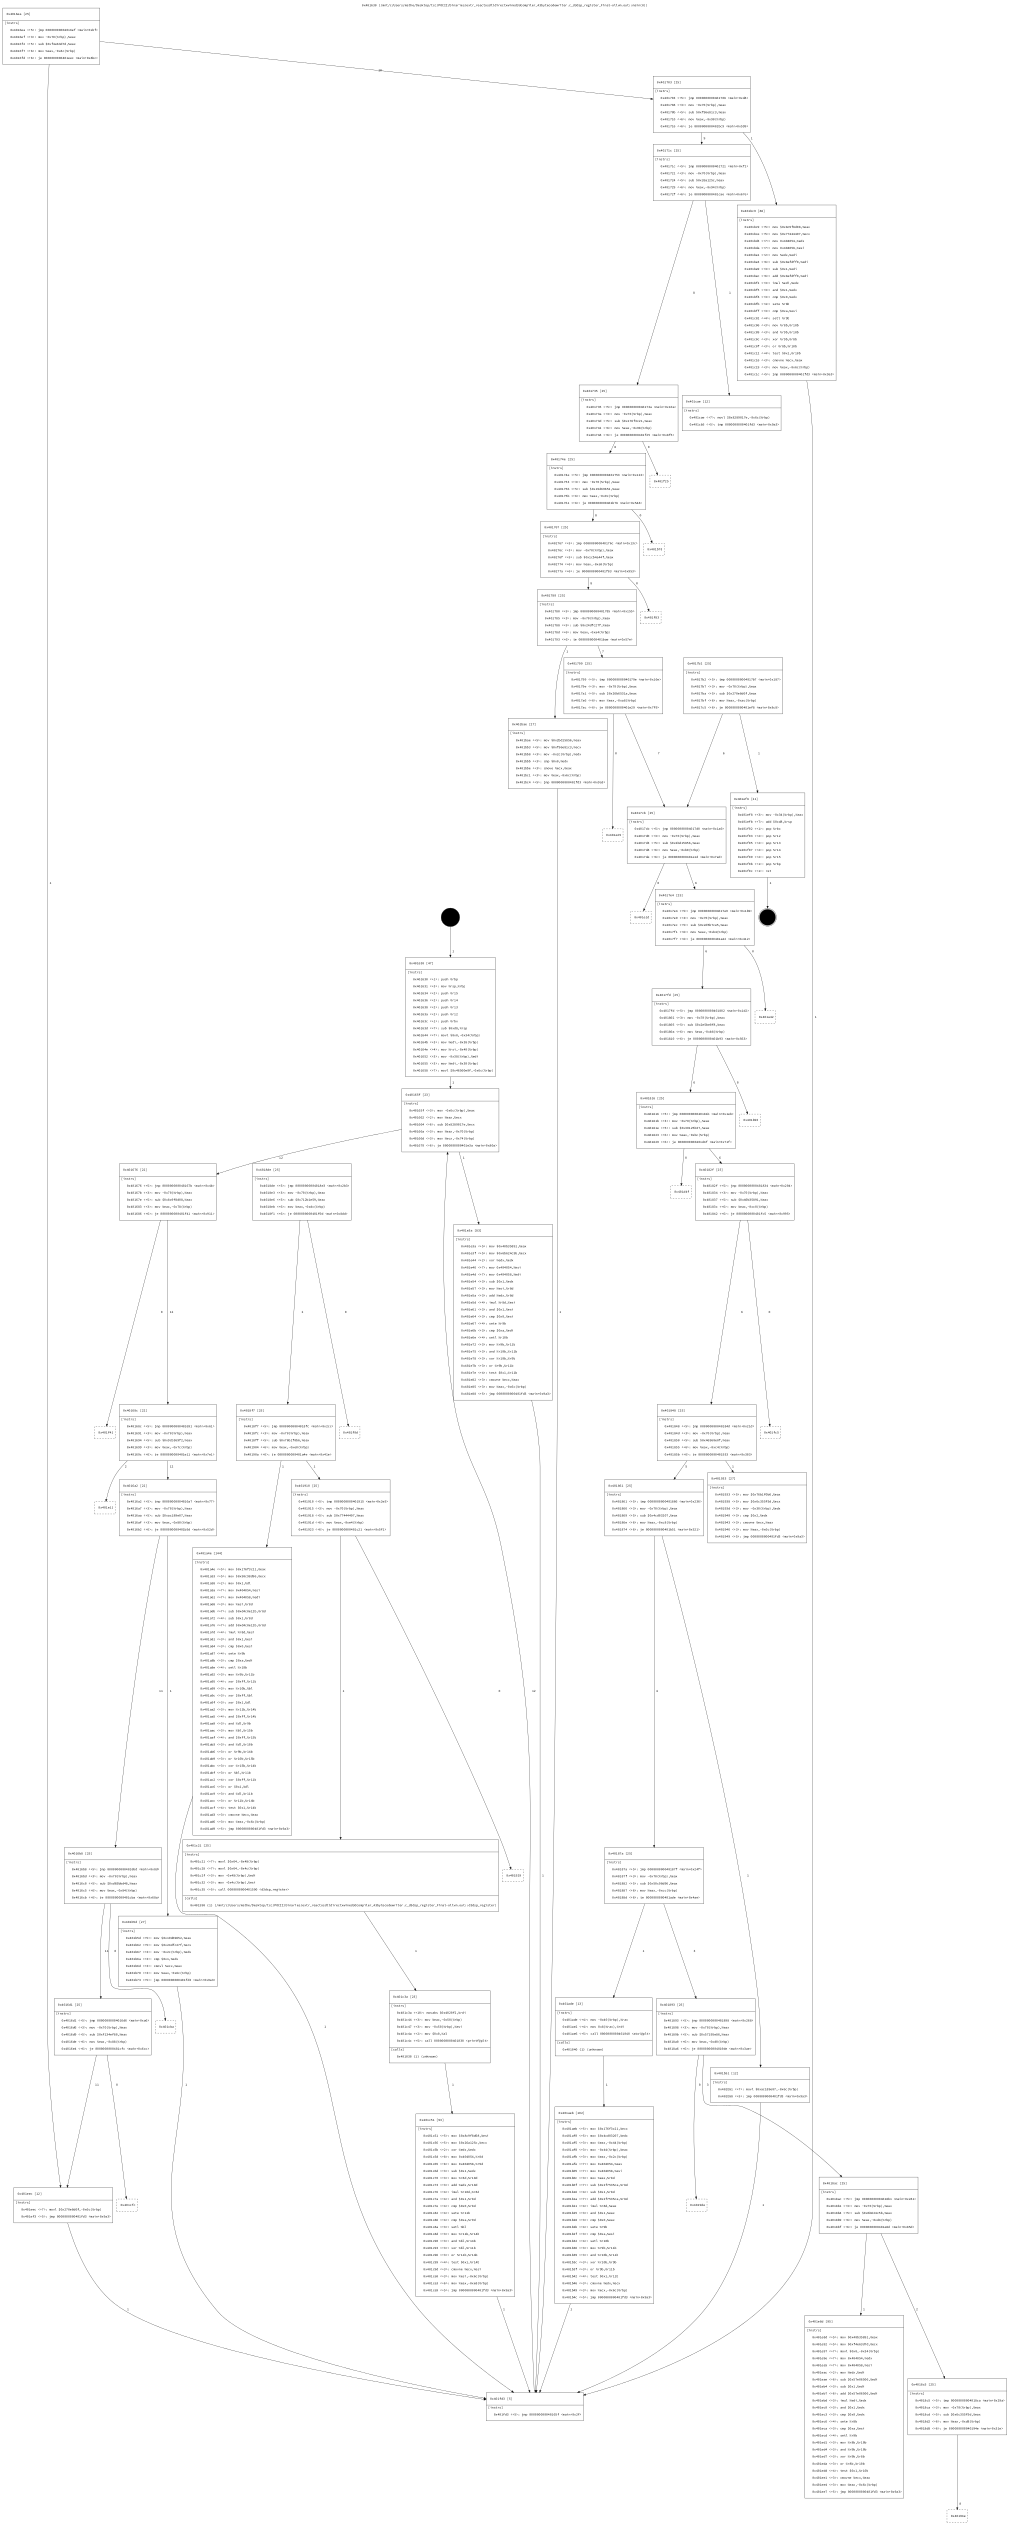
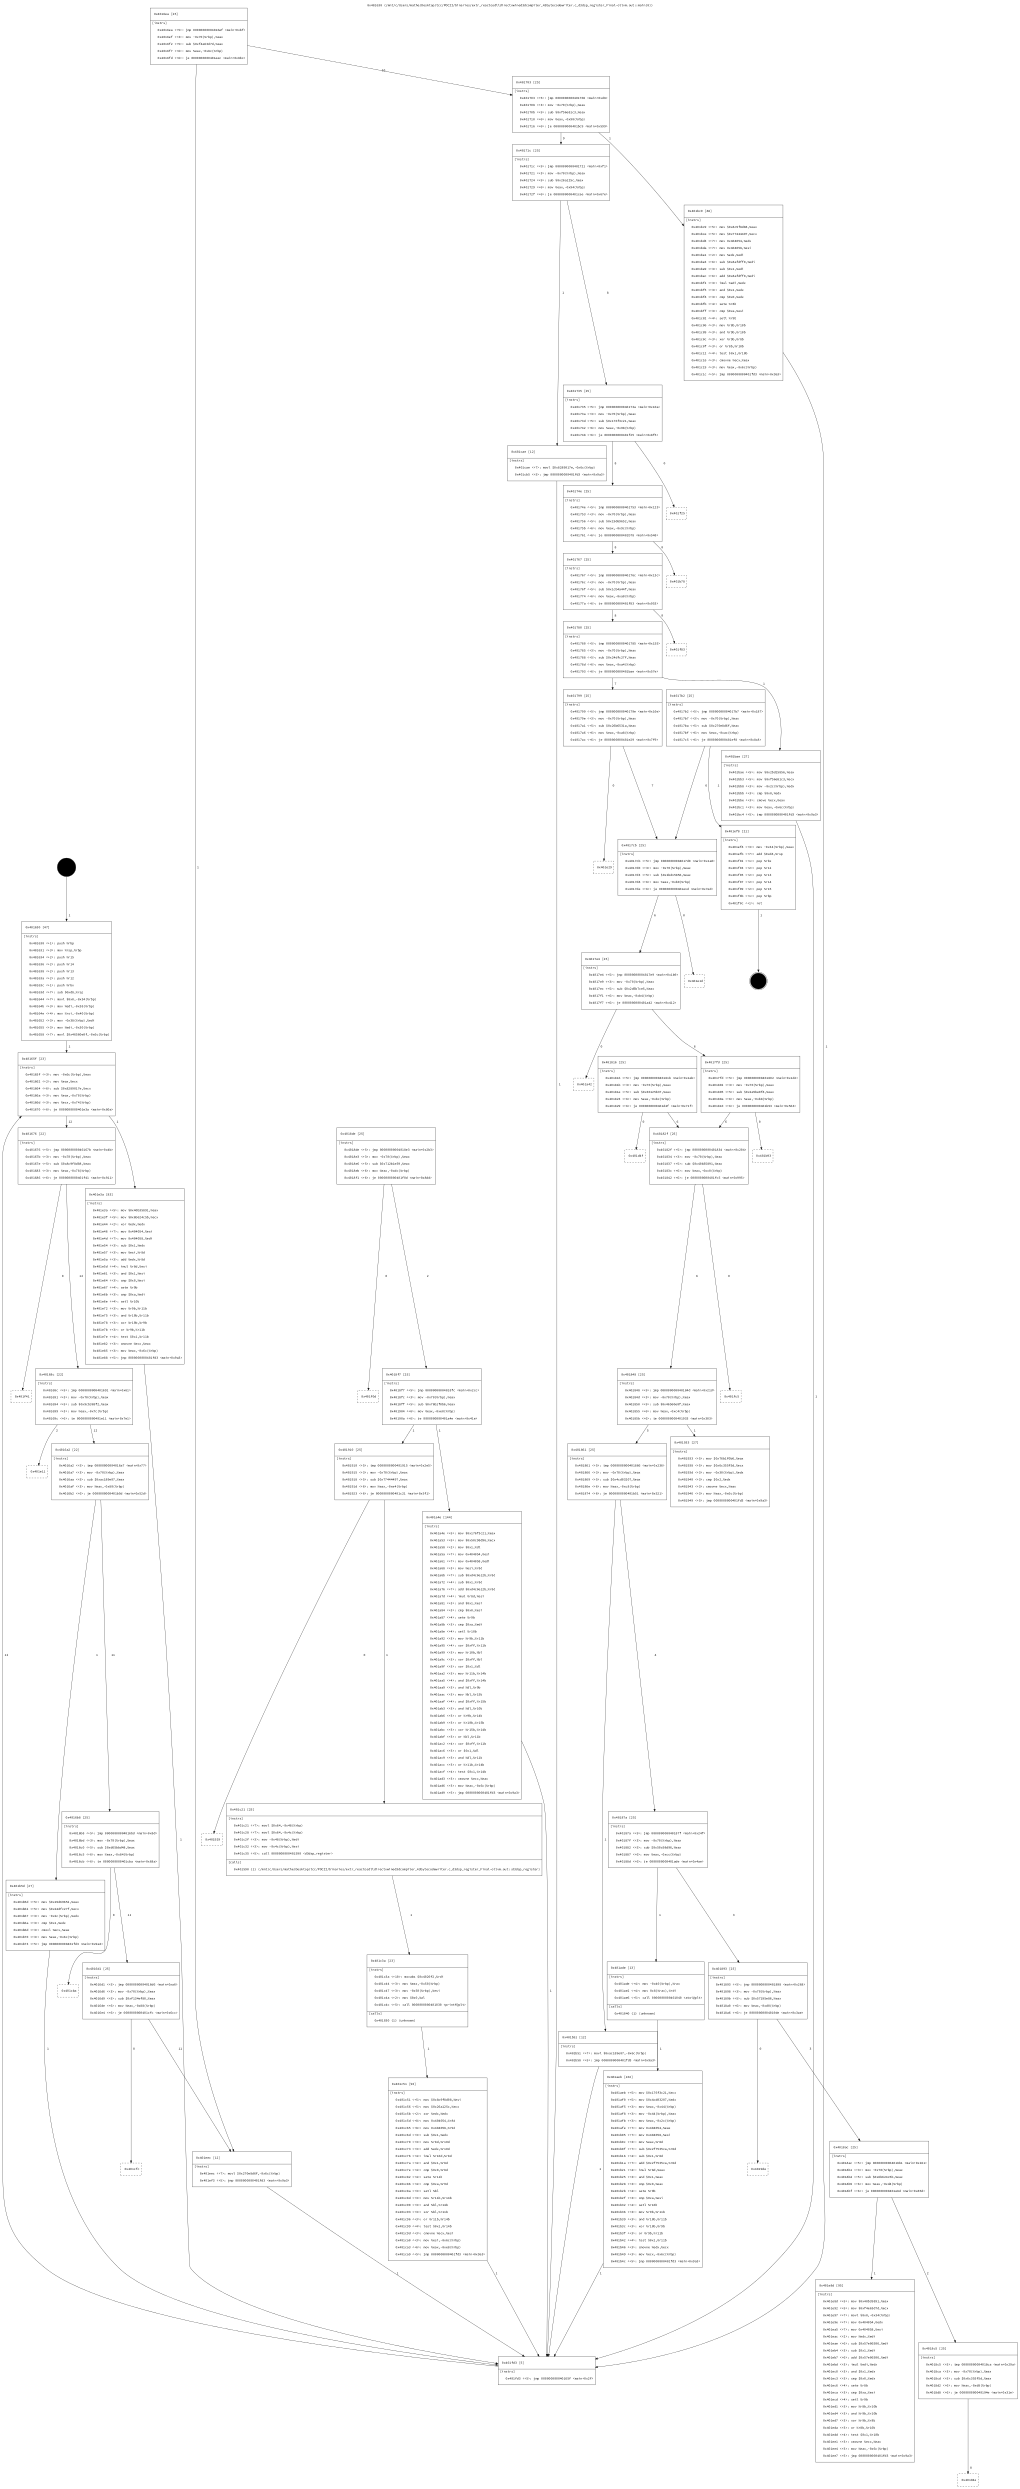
edge "0x4017fd [25]" -> "0x401816 [25]": now "0x4017fd [25]" -> "0x40182f [25]"
edge "0x401cae [12]" -> "0x401fd3 [5]": added, label "1"
